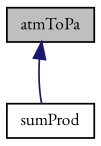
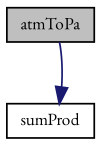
edge "sumProd" -> "atmToPa": reversed
